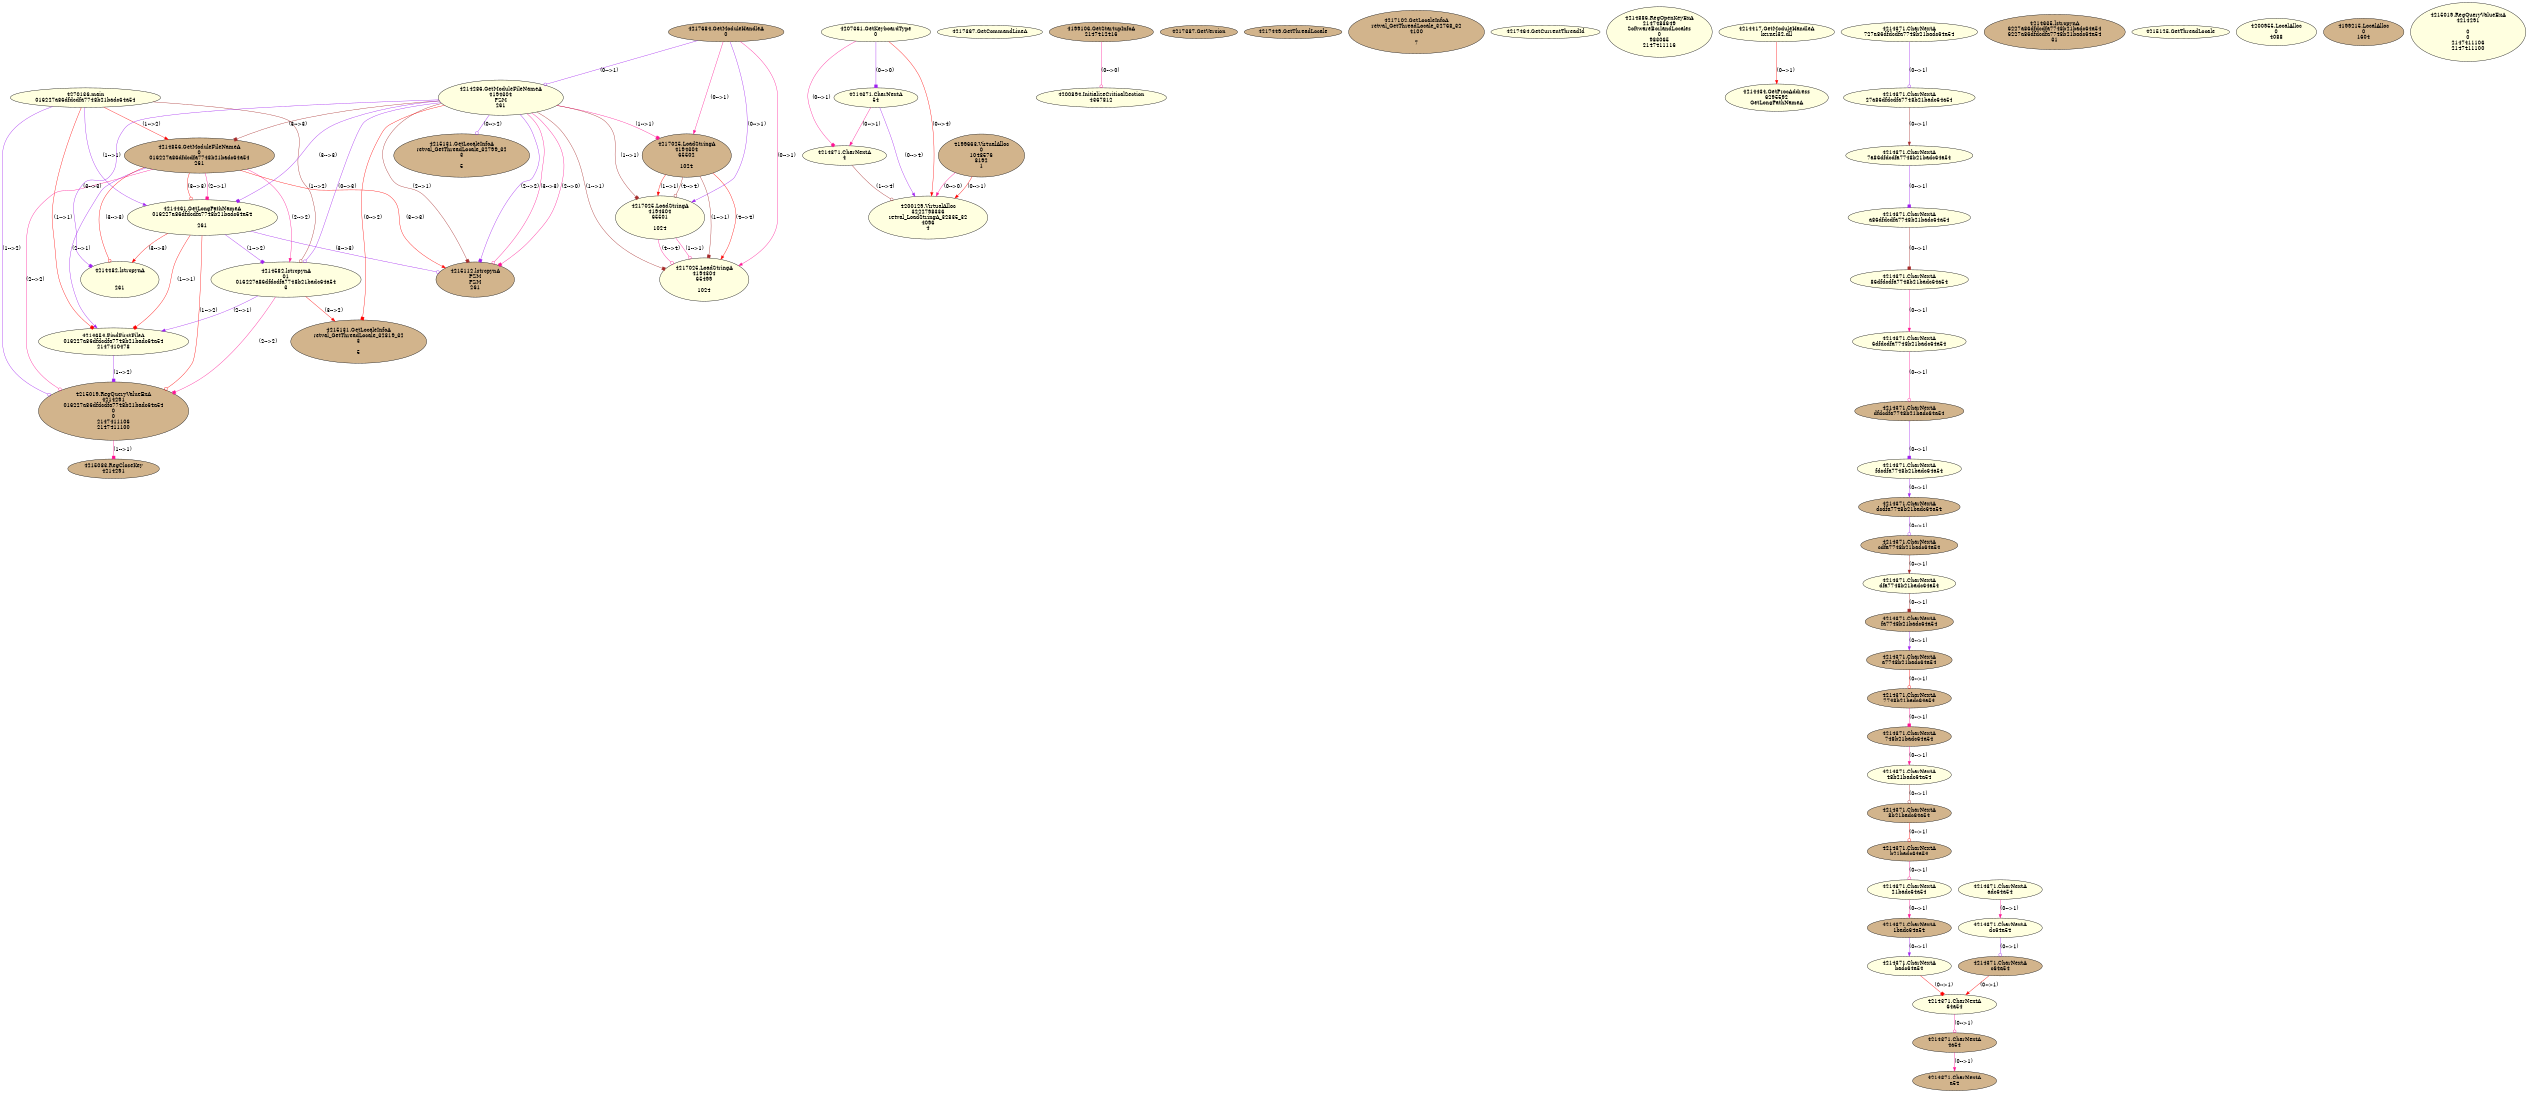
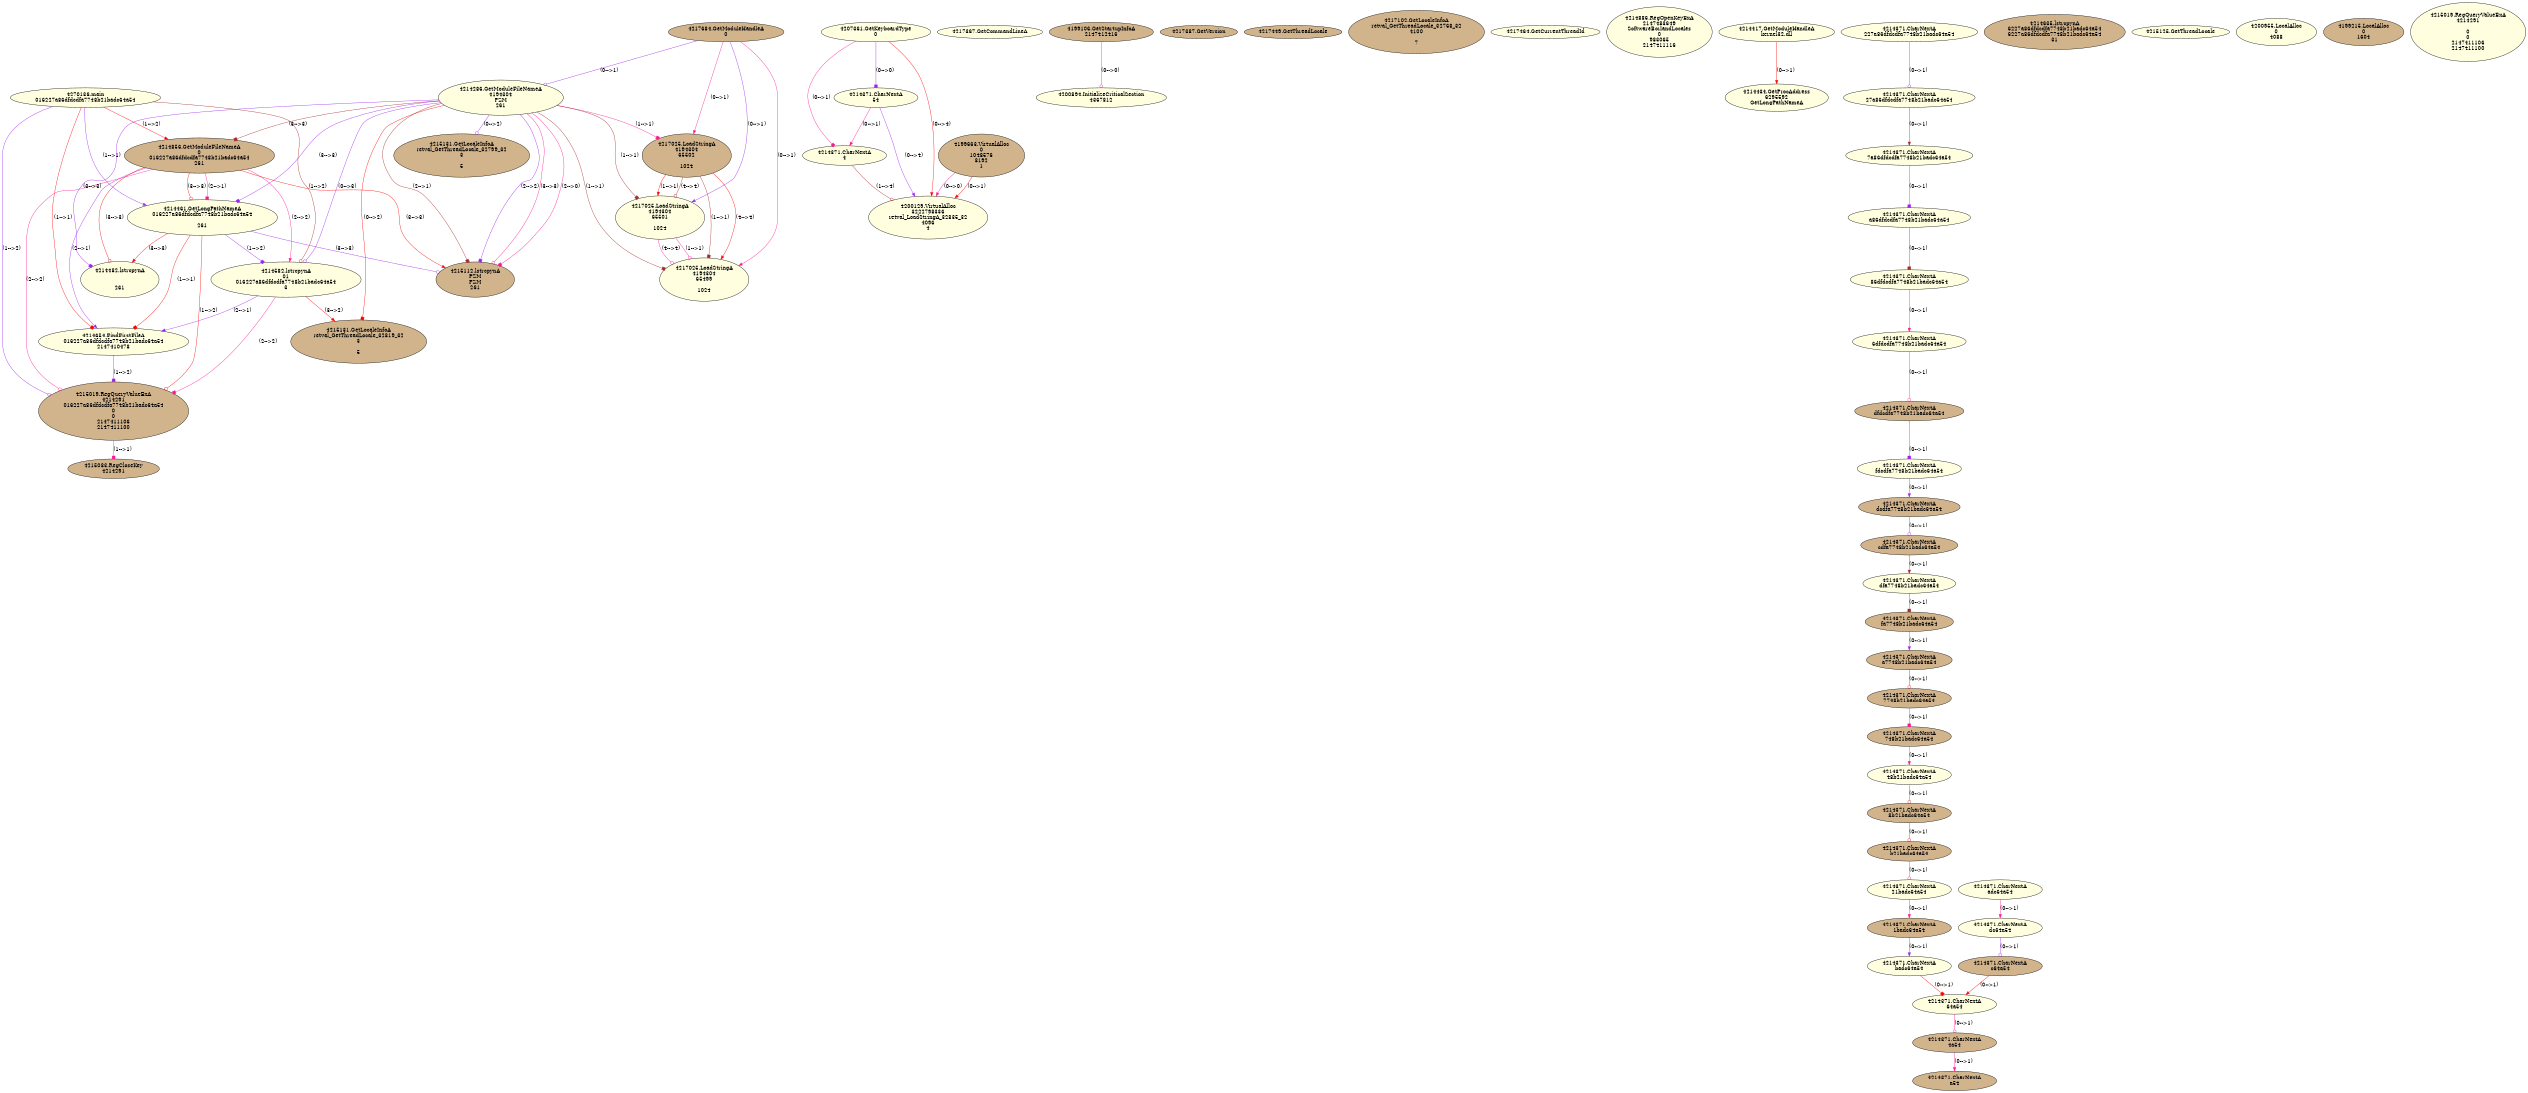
node "4214371.CharNextA 727a86dfdcdfa7748b21badc64a54": label "4214371.CharNextA 727a86dfdcdfa7748b21badc64a54" -> "4214371.CharNextA 227a86dfdcdfa7748b21badc64a54"
